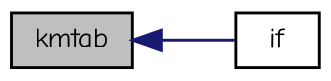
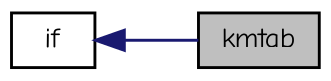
edge "if" -> "kmtab": reversed
